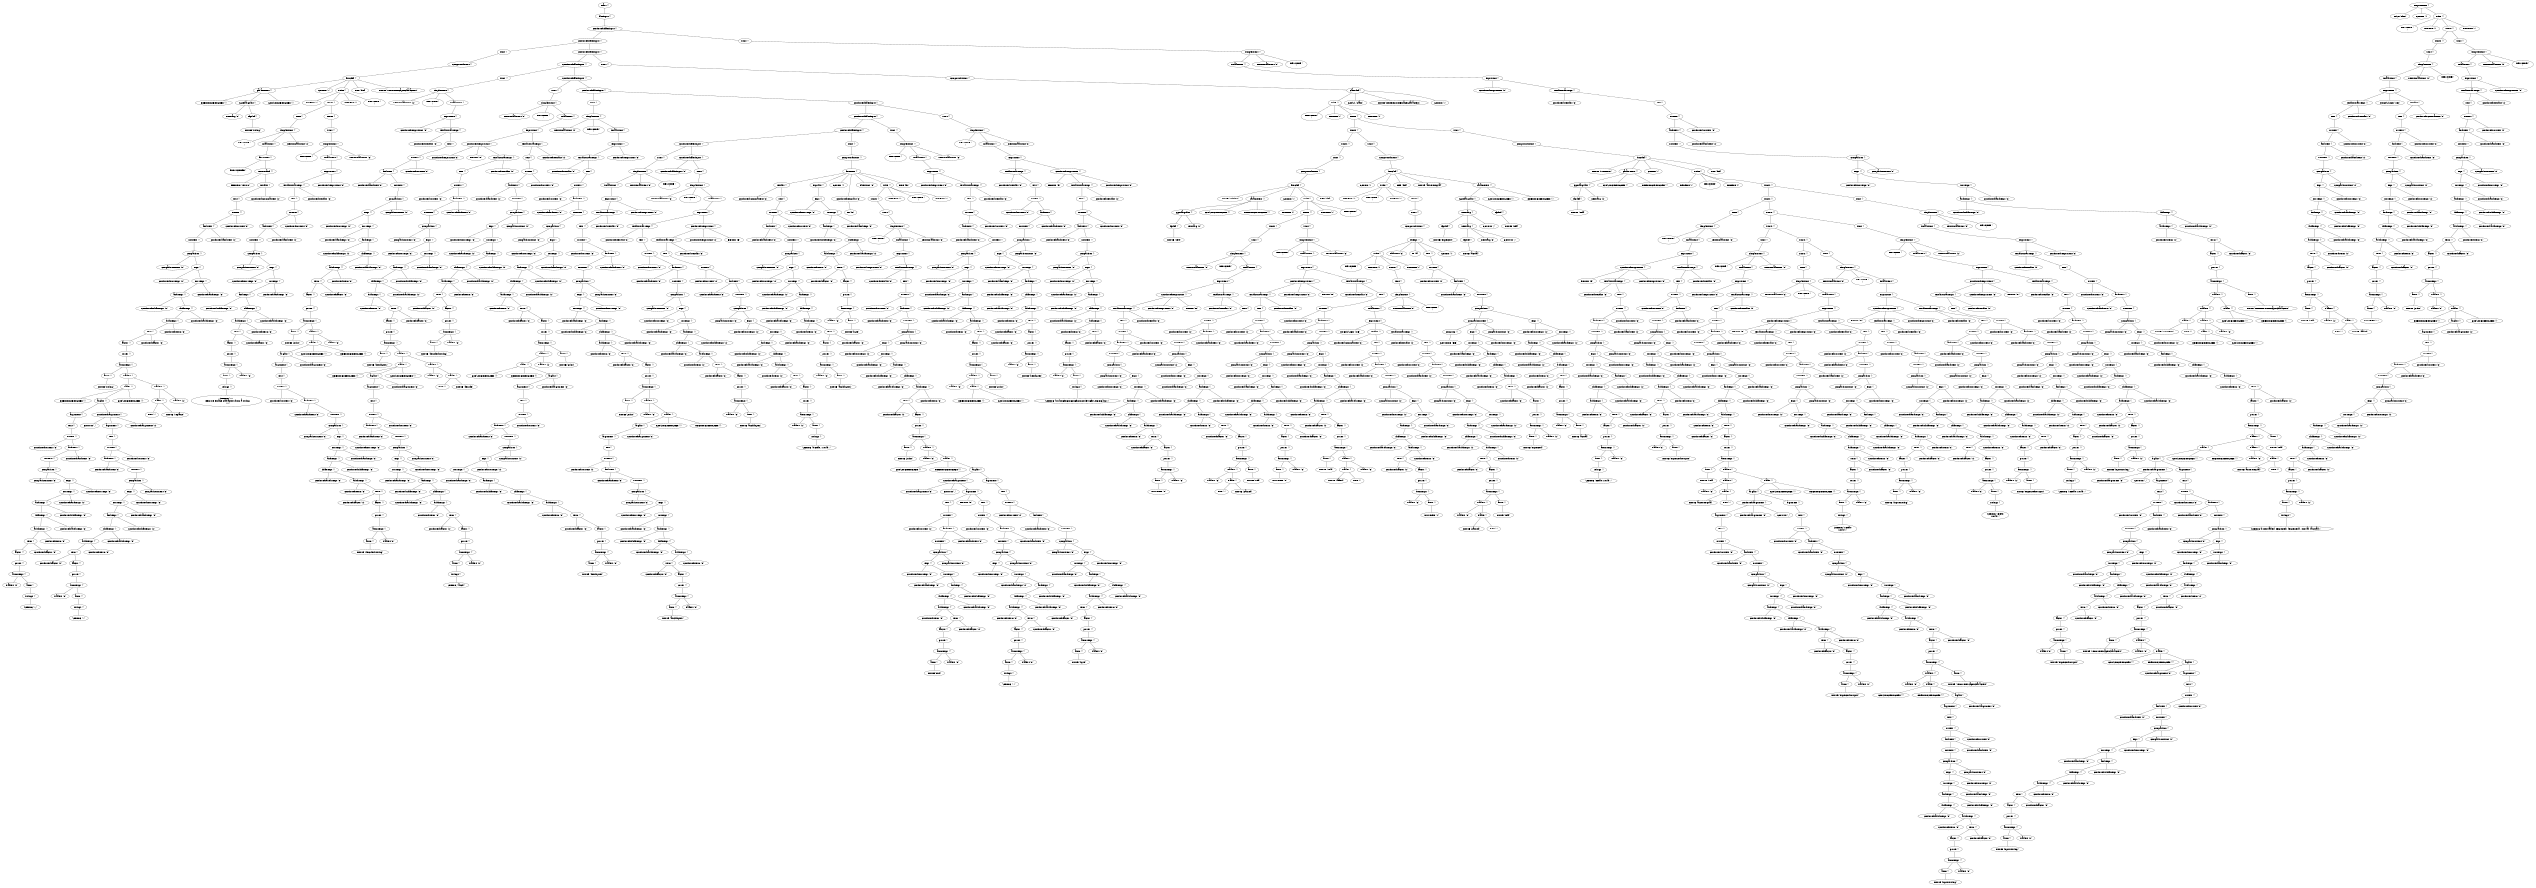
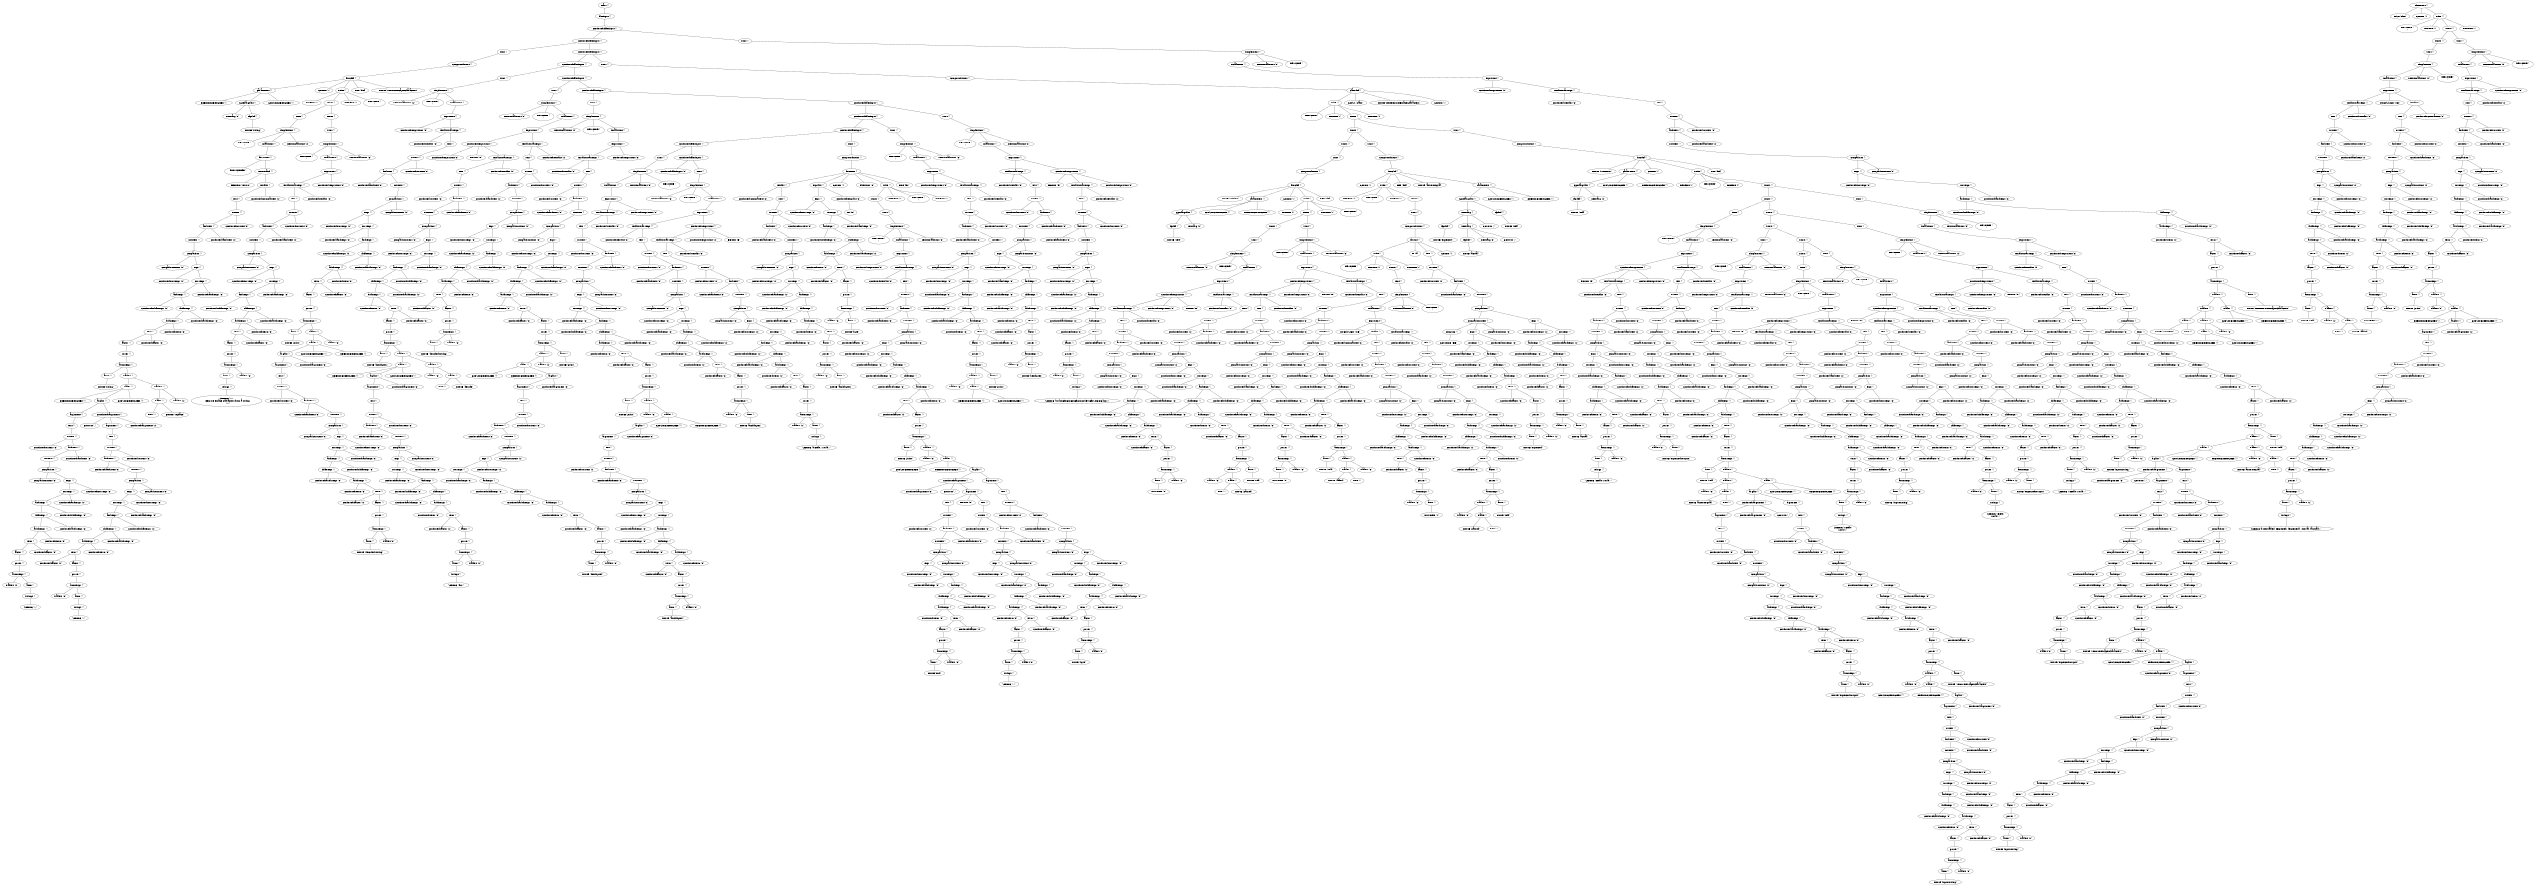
node "output_stmt ()": label "output_stmt ()" -> "else_stmt ()"
edge "for_stmt ()" -- "continued_exprlist (ε)": now "exprlist ()" -- "continued_exprlist (ε)"
node "if_expr ()": label "if_expr ()" -> "if_stmt ()"
node "elif_stmt (ε)": removed
node "NAME (replace)": label "NAME (replace)" -> "EQUAL (replace)"
node "STRING ('ascii')": label "STRING ('ascii')" -> "STRING ('for')"
